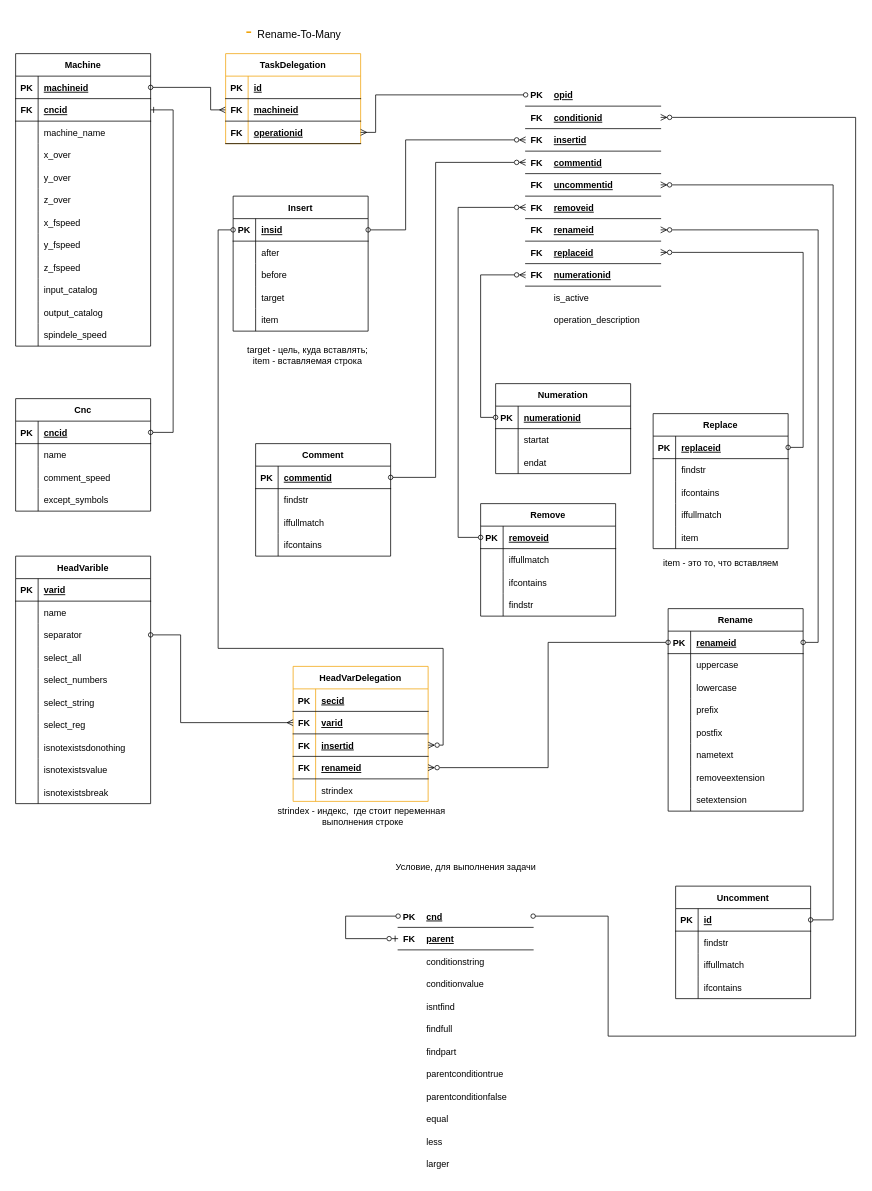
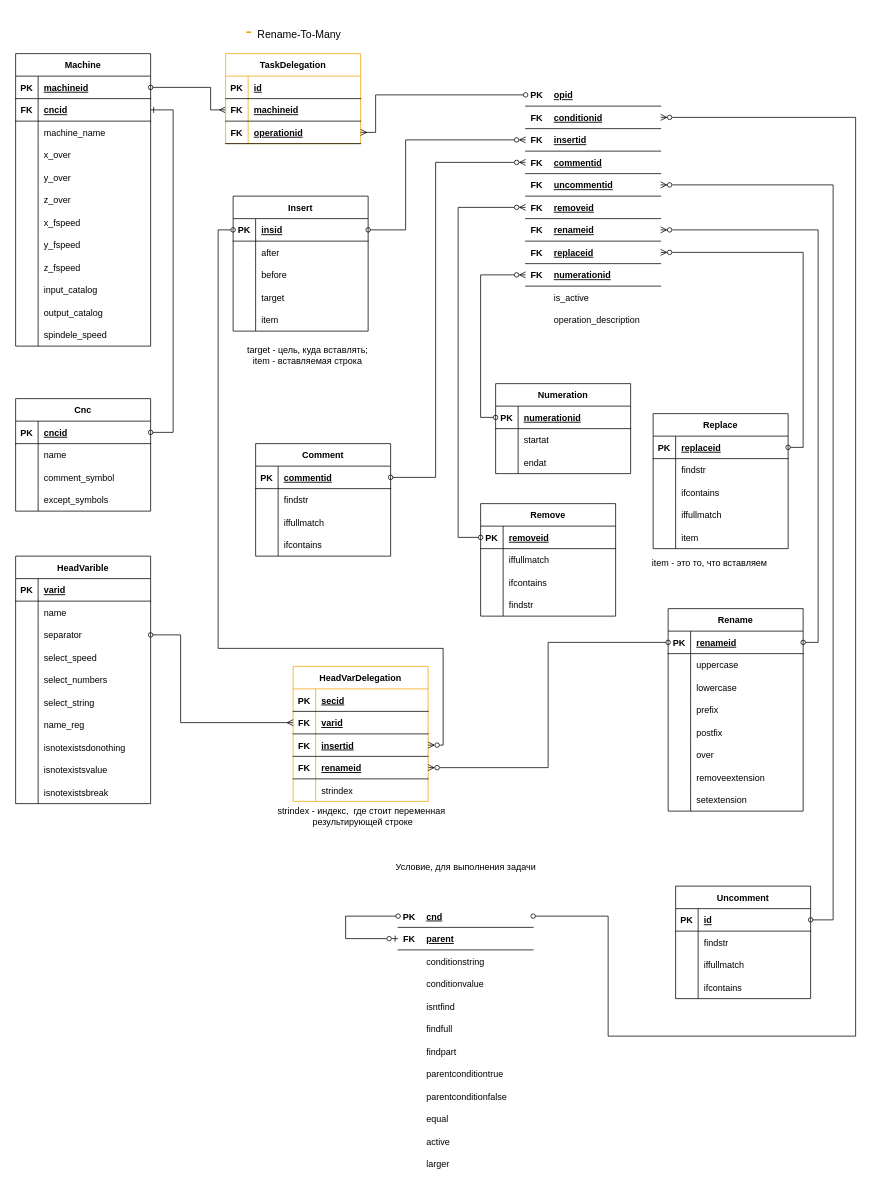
node "comment_speed": label "comment_speed" -> "comment_symbol"
node "item - это то, что вставляем": moved (720, 564) -> (709, 564)
node "select_all": label "select_all" -> "select_speed"
node "select_reg": label "select_reg" -> "name_reg"
node "nametext": label "nametext" -> "over"
node "strindex - индекс, где стоит переменная выполнения строке": label "strindex - индекс, где стоит переменная выполнения строке" -> "strindex - индекс, где стоит переменная результирующей строке"
node "less": label "less" -> "active"
